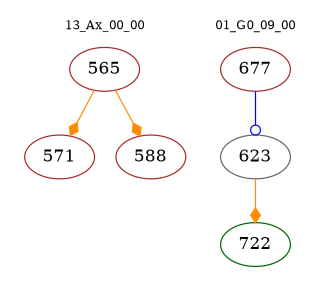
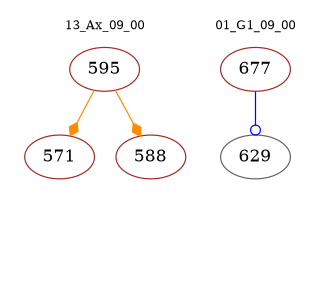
cluster "13_Ax_00_00": label "13_Ax_00_00" -> "13_Ax_09_00"
cluster "01_G0_09_00": label "01_G0_09_00" -> "01_G1_09_00"
node "565": label "565" -> "595"
node "623": label "623" -> "629"
node "722": removed
